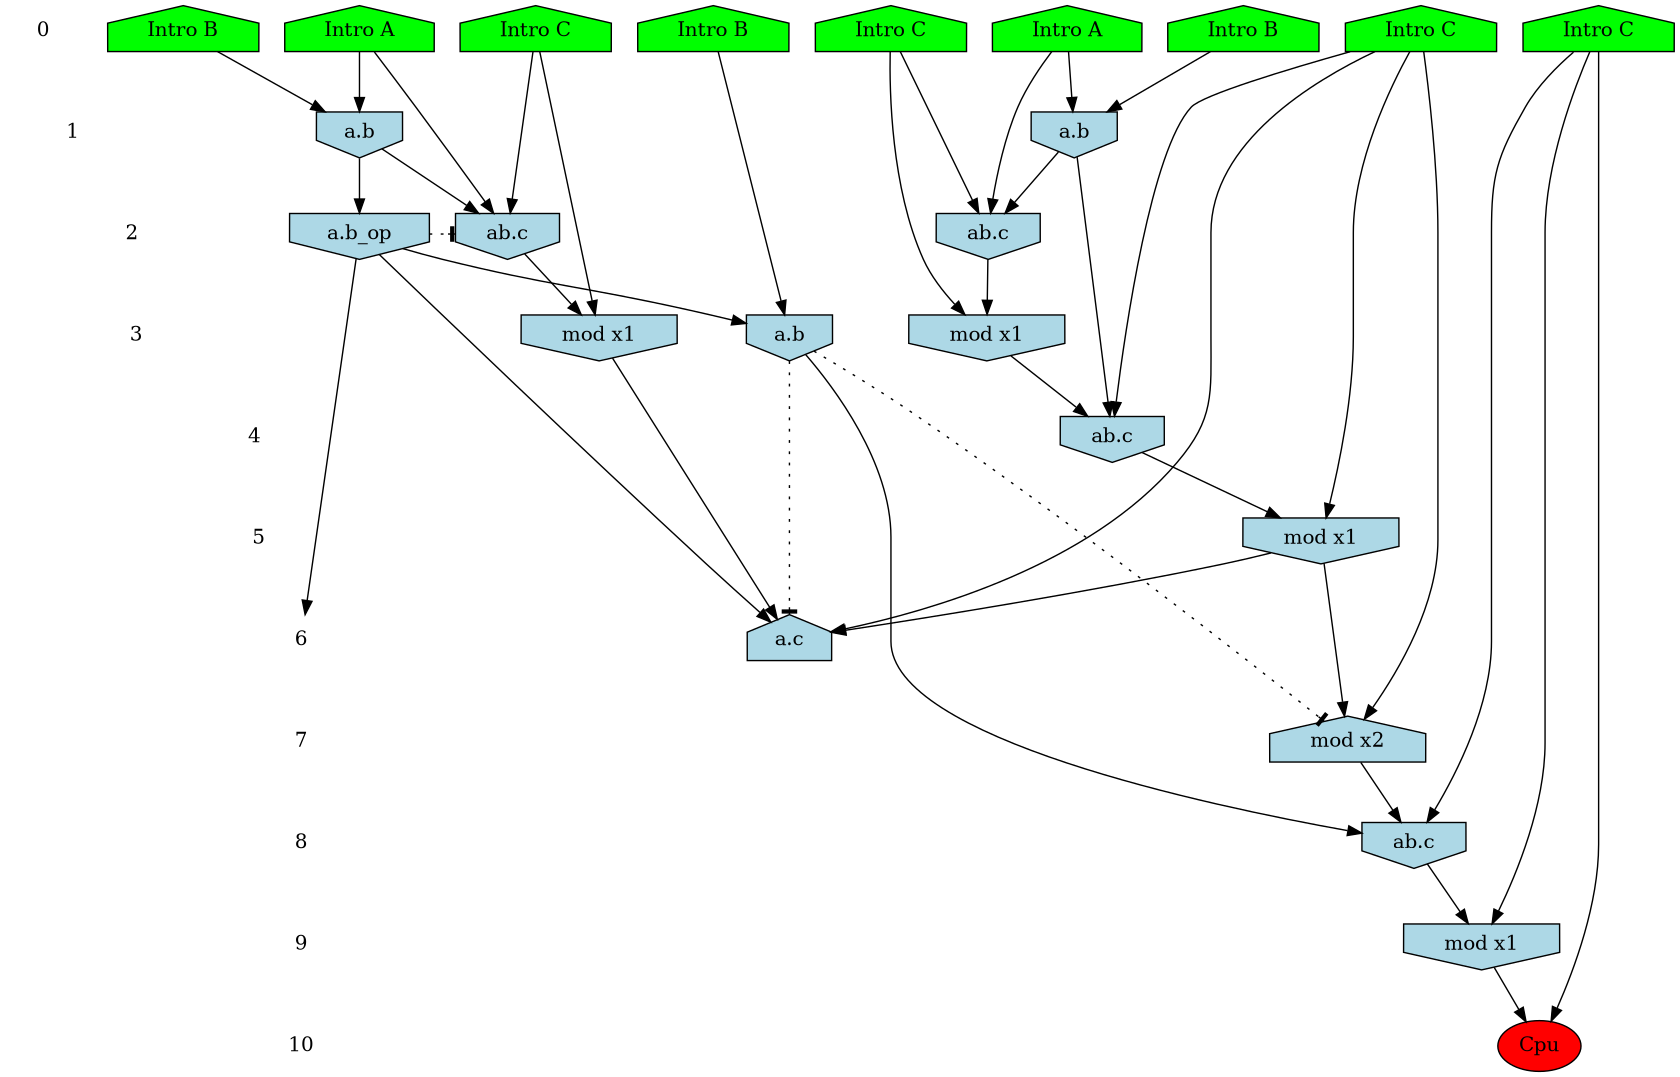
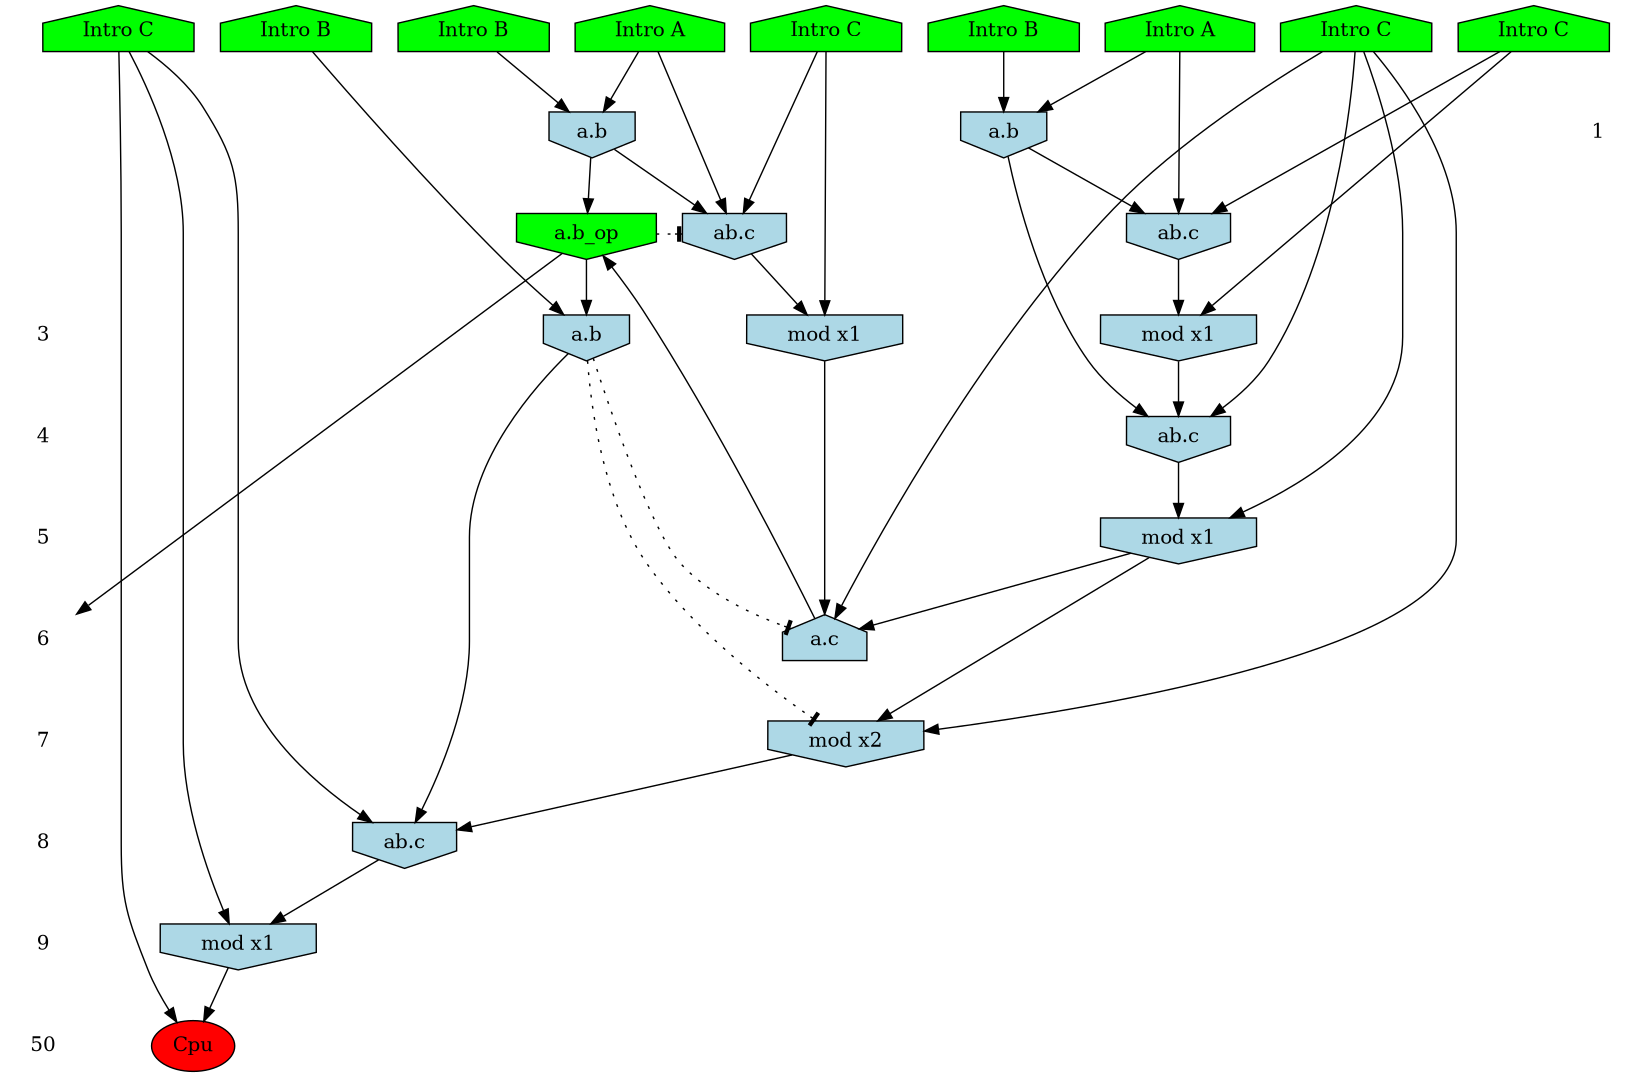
node "0": removed
node "2": removed
node "a.b_op": fillcolor lightblue -> green
edge "a.b_op" -> "a.c": reversed
node "mod x2": shape house -> invhouse
node "10": label "10" -> "50"
